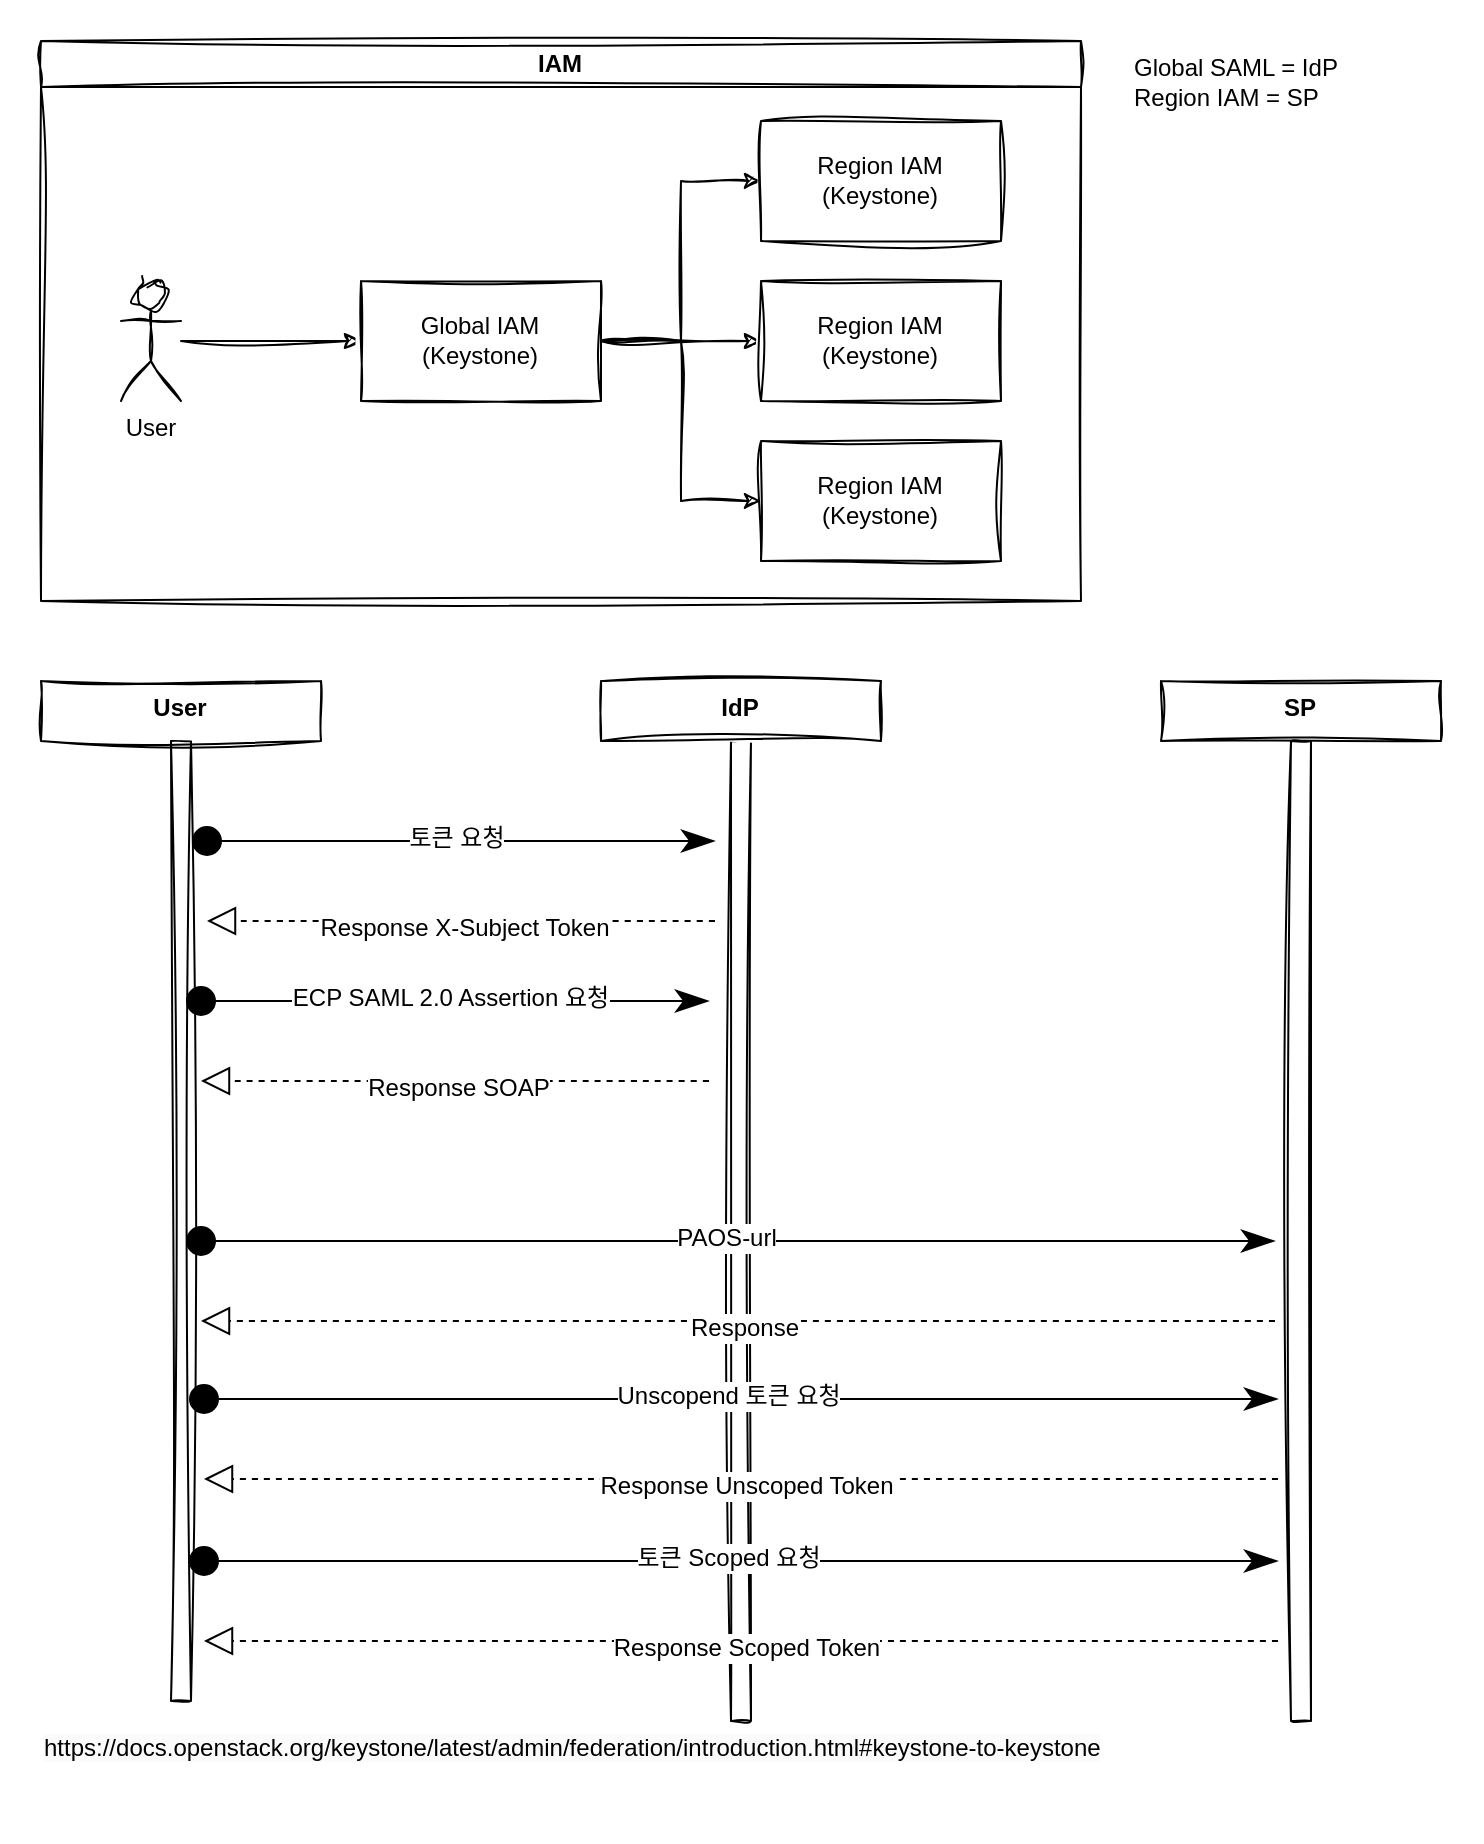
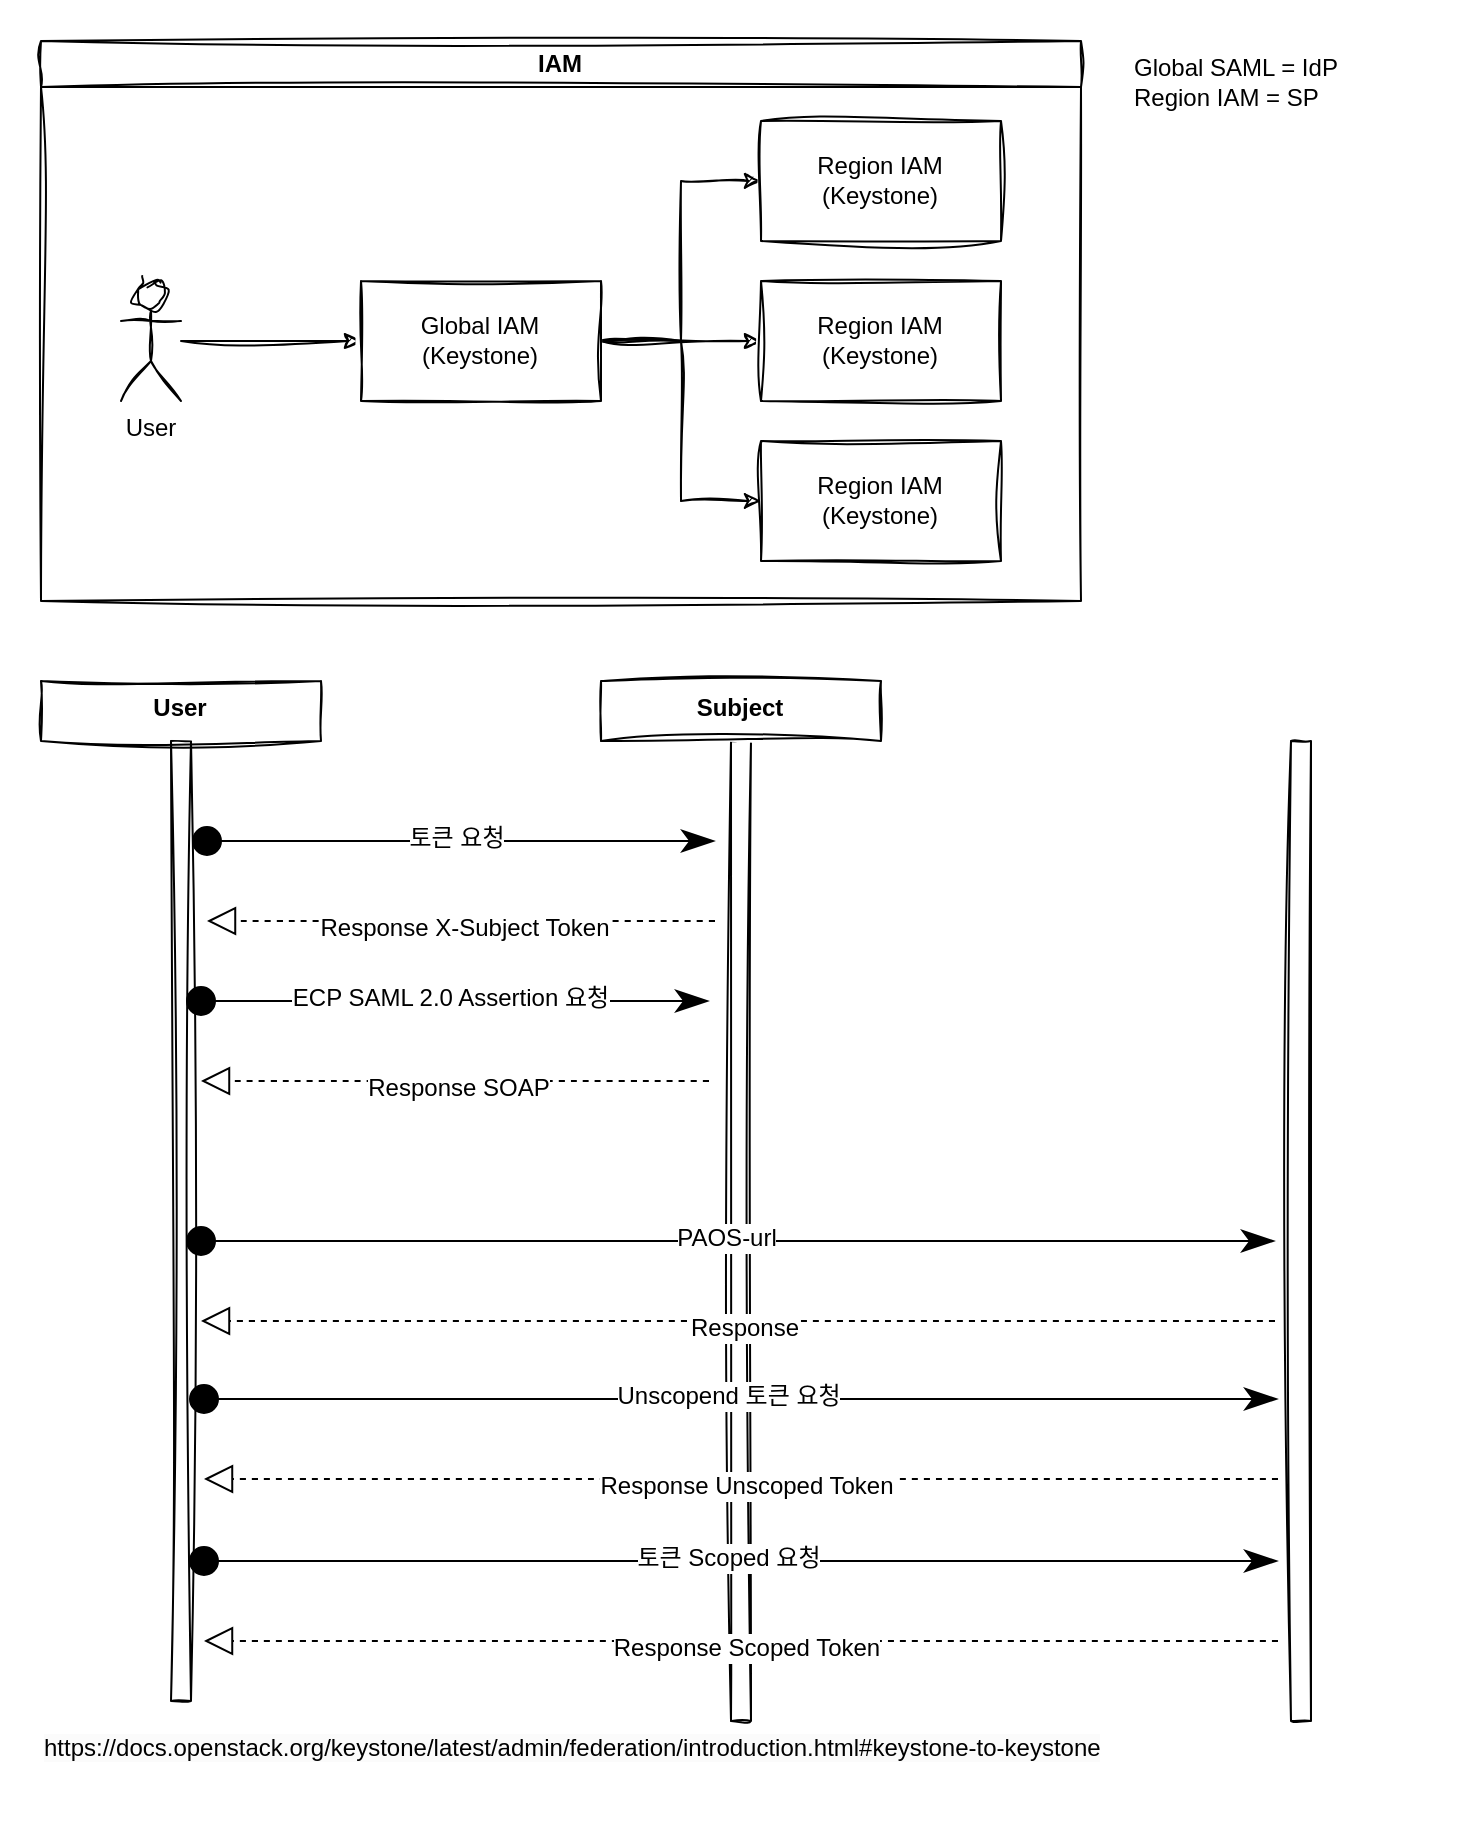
node "IdP": label "IdP" -> "Subject"
node "SP": removed
